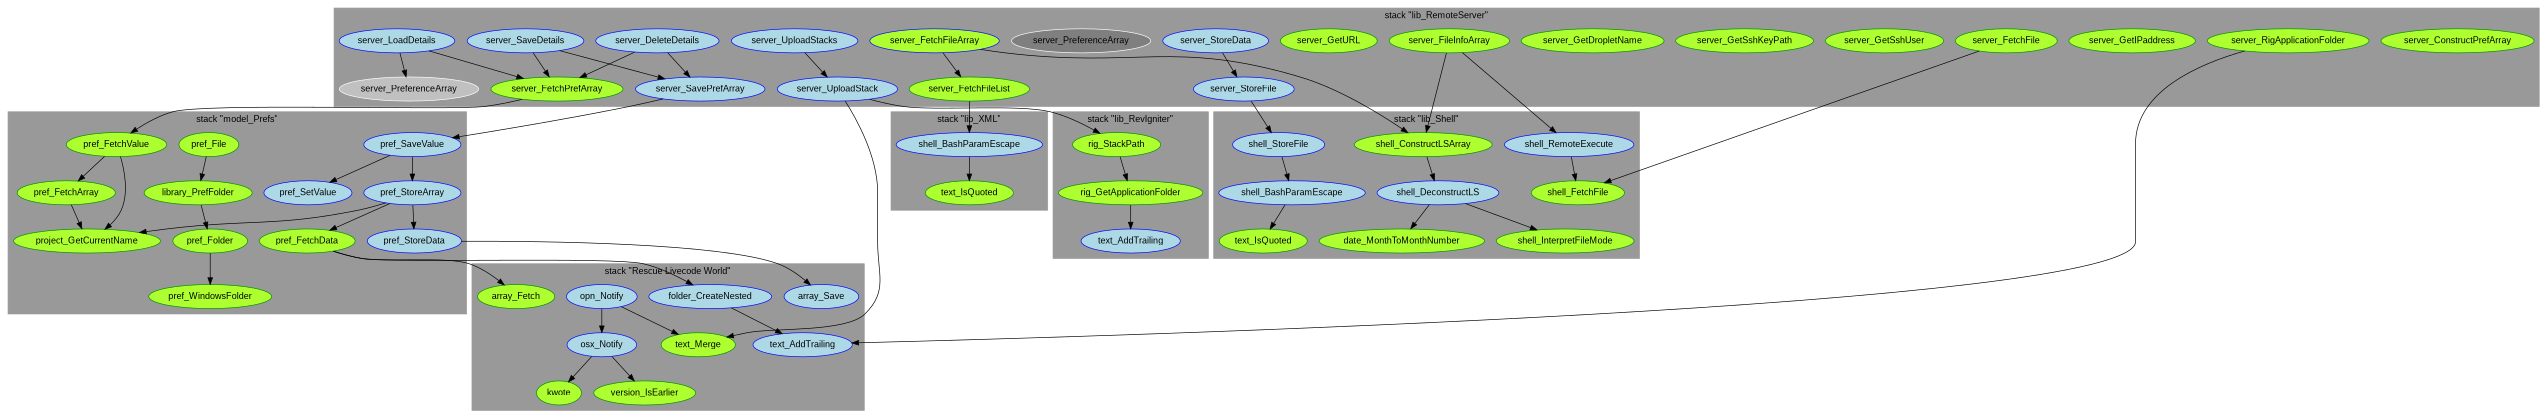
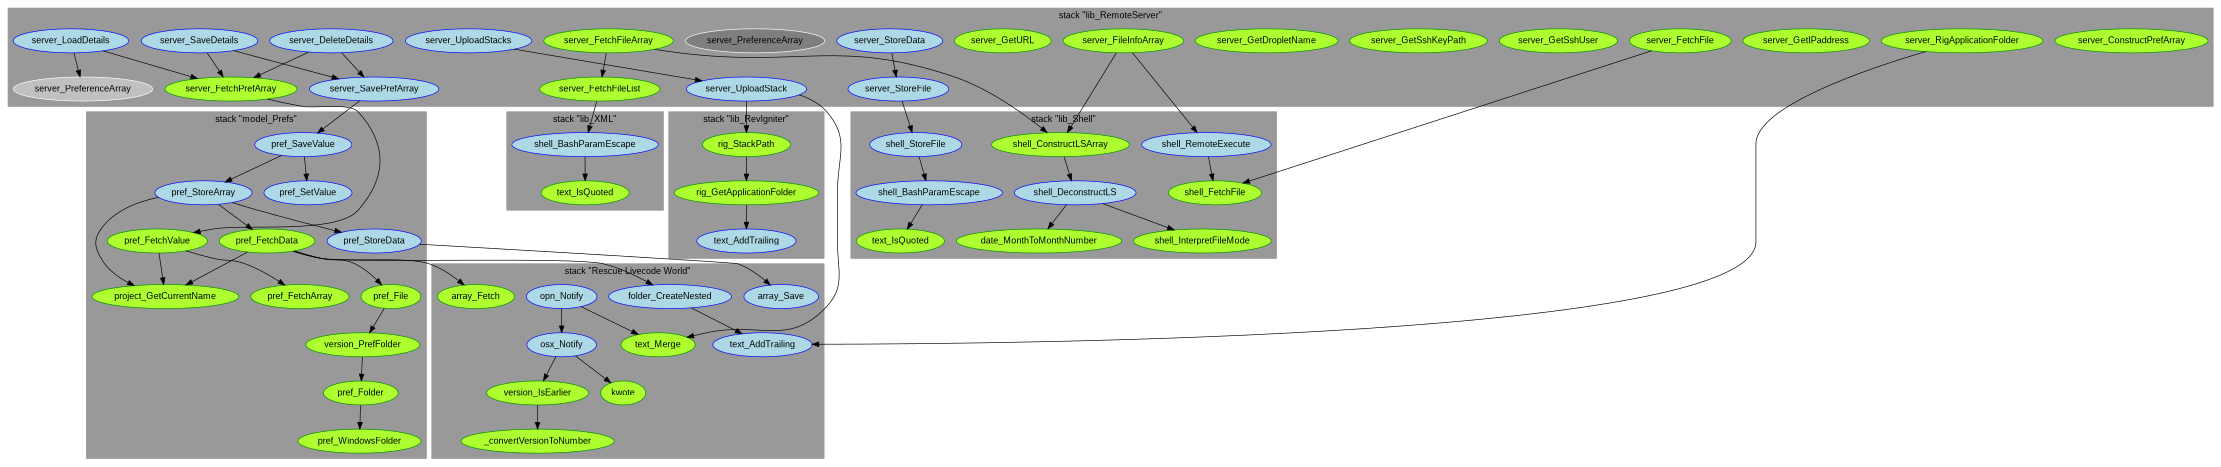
node "server_FetchFileArray": color Blue -> Green4
node "library_PrefFolder": label "library_PrefFolder" -> "version_PrefFolder"
edge "pref_FetchArray" -> "project_GetCurrentName": now "pref_FetchData" -> "project_GetCurrentName"
edge "pref_FetchData" -> "pref_File": added
node "_convertVersionToNumber": added
